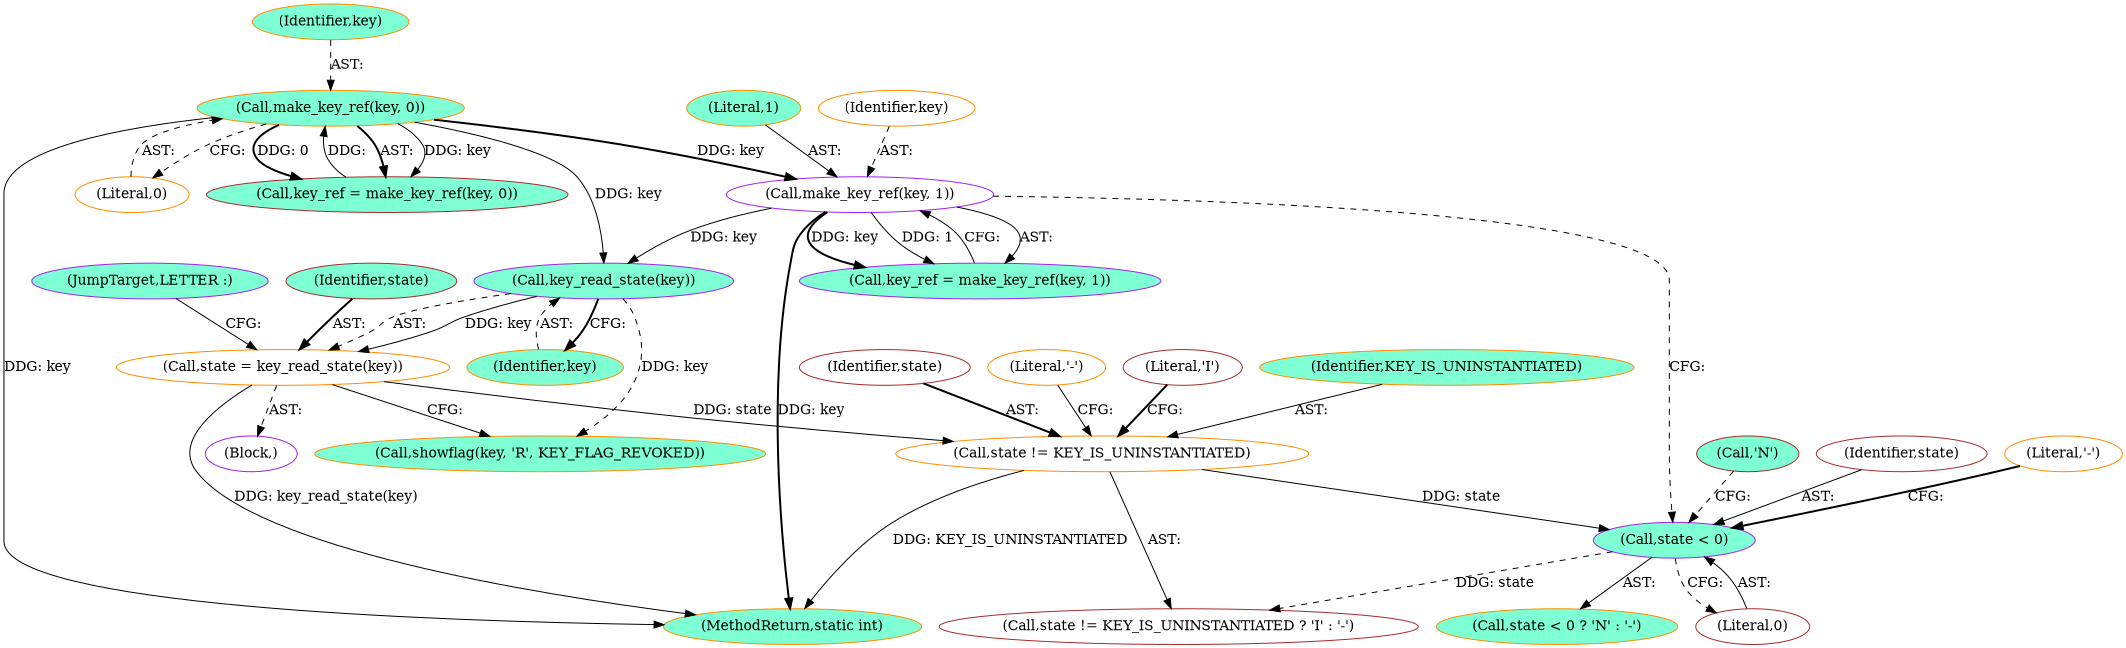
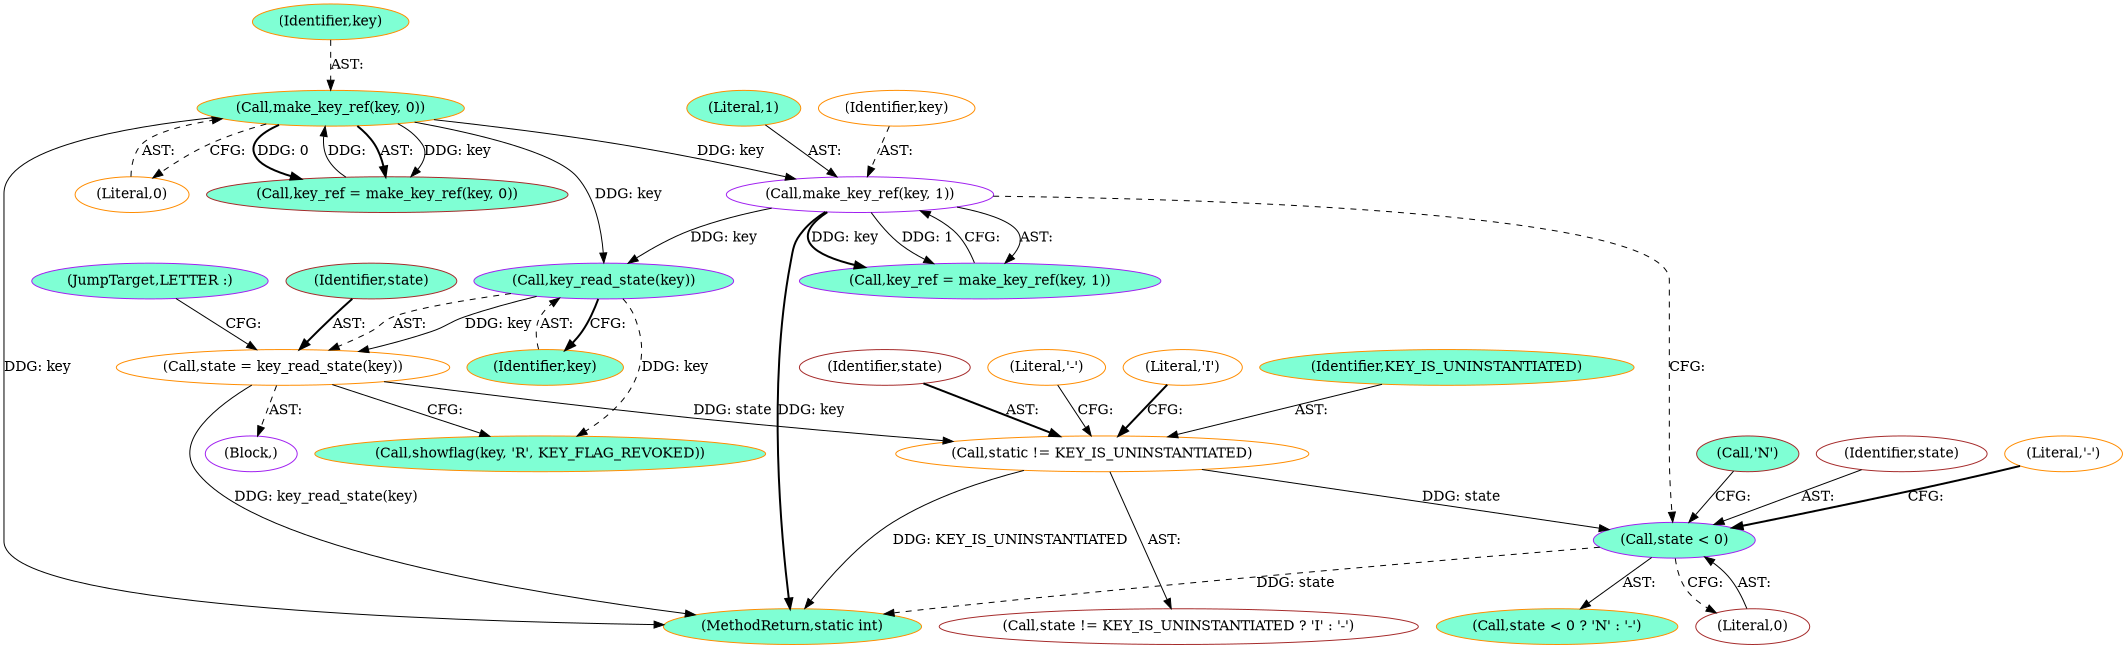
edge "(Call,make_key_ref(key, 0))" -> "(Call,make_key_ref(key, 1))": style bold -> solid
node "(Literal,'I')": color brown -> darkorange
node "(Call,state != KEY_IS_UNINSTANTIATED)": label "(Call,state != KEY_IS_UNINSTANTIATED)" -> "(Call,static != KEY_IS_UNINSTANTIATED)"
edge "(Call,'N')" -> "(Call,state < 0)": style dashed -> solid
edge "(Call,state < 0)" -> "(Call,state != KEY_IS_UNINSTANTIATED ? 'I' : '-')": now "(Call,state < 0)" -> "(MethodReturn,static int)"
